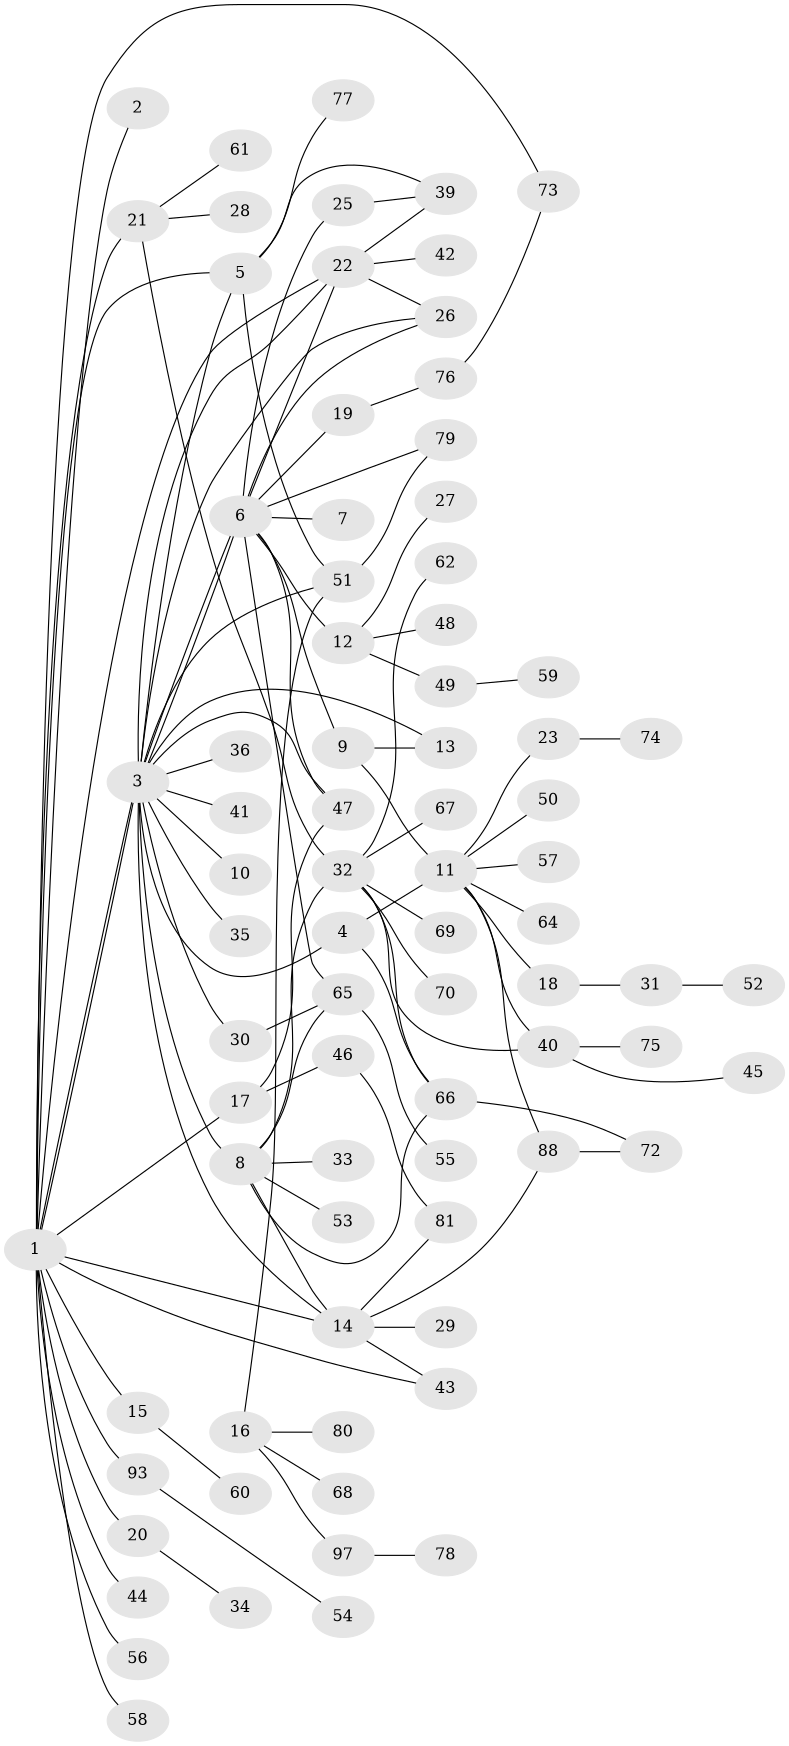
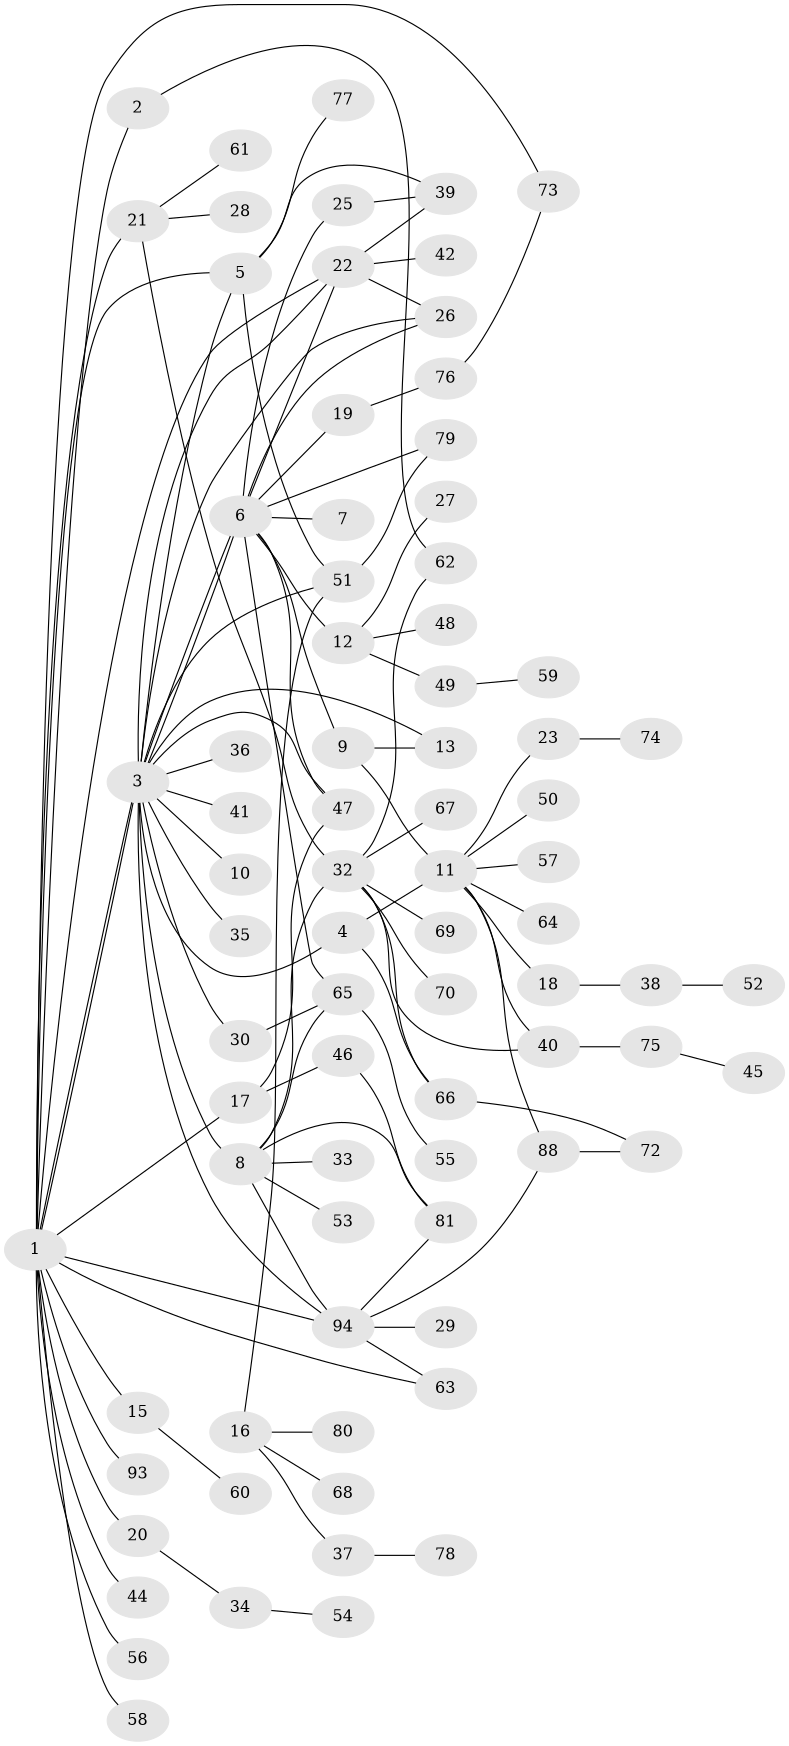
edge "2" -- "62": added
node "31": label "31" -> "38"
edge "40" -- "45": now "75" -- "45"
edge "66" -- "8": now "81" -- "8"
node "14": label "14" -> "94"
node "43": label "43" -> "63"
edge "93" -- "54": now "34" -- "54"
node "97": label "97" -> "37"
